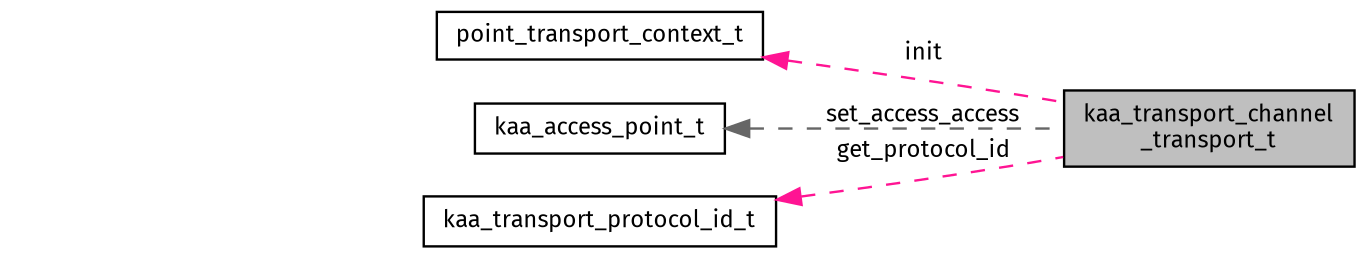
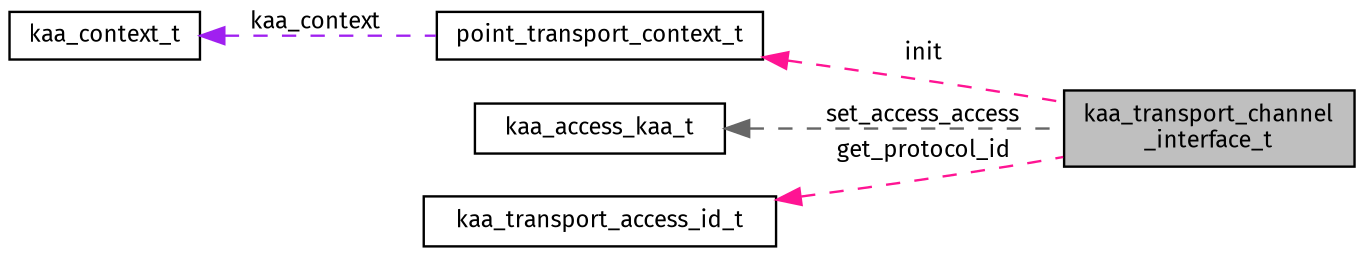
node "kaa_context_t": added
node "kaa_access_point_t": label "kaa_access_point_t" -> "kaa_access_kaa_t"
node "kaa_transport_channel _transport_t": label "kaa_transport_channel _transport_t" -> "kaa_transport_channel _interface_t"
node "kaa_transport_protocol_id_t": label "kaa_transport_protocol_id_t" -> "kaa_transport_access_id_t"
